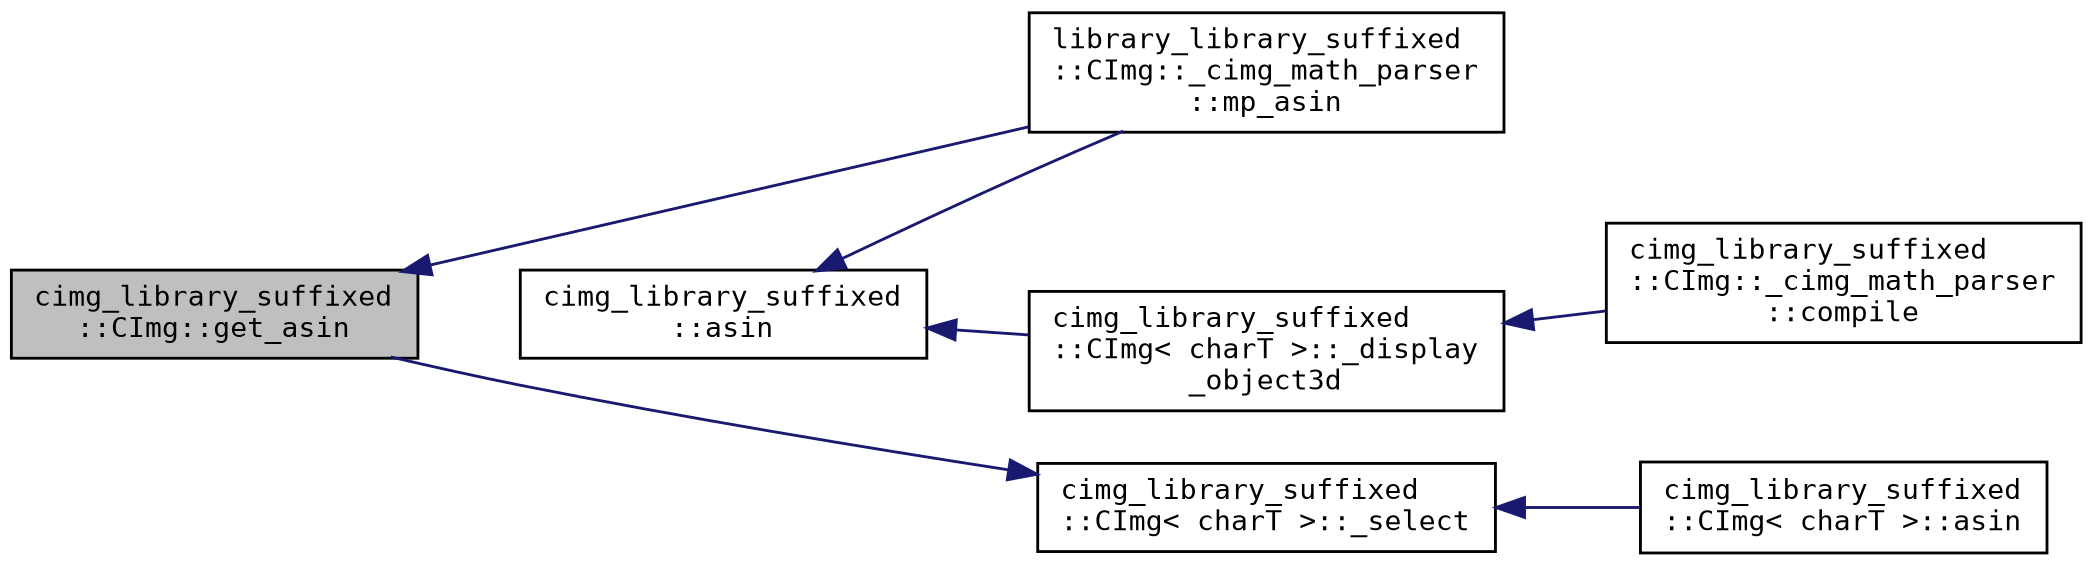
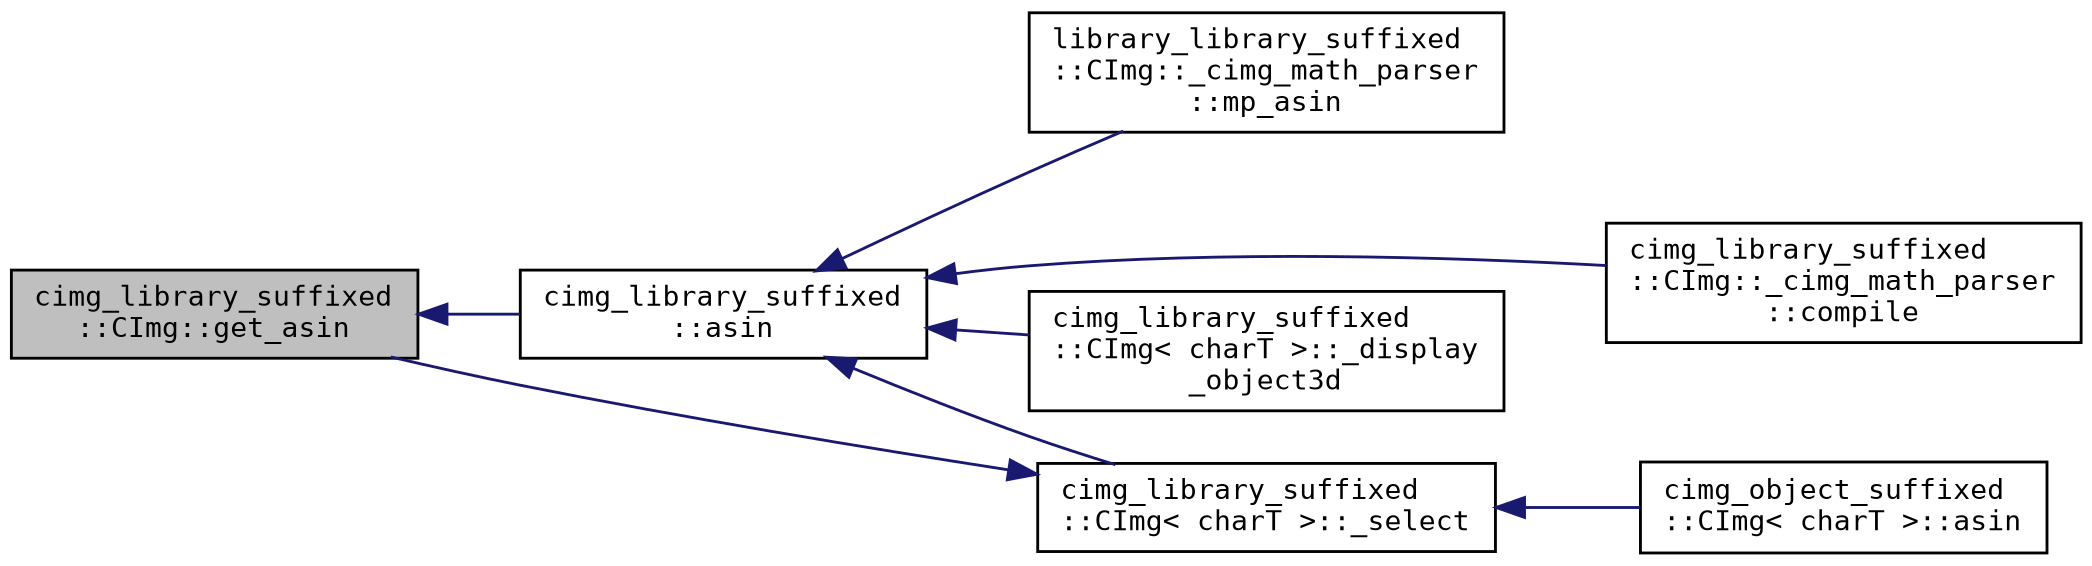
edge "library_library_suffixed ::CImg::_cimg_math_parser ::mp_asin" -> "cimg_library_suffixed ::CImg::get_asin": now "cimg_library_suffixed ::asin" -> "cimg_library_suffixed ::CImg::get_asin"
edge "cimg_library_suffixed ::CImg::_cimg_math_parser ::compile" -> "cimg_library_suffixed ::CImg< charT >::_display _object3d": now "cimg_library_suffixed ::CImg::_cimg_math_parser ::compile" -> "cimg_library_suffixed ::asin"
edge "cimg_library_suffixed ::CImg< charT >::_select" -> "cimg_library_suffixed ::asin": added
node "cimg_library_suffixed ::CImg< charT >::asin": label "cimg_library_suffixed ::CImg< charT >::asin" -> "cimg_object_suffixed ::CImg< charT >::asin"
